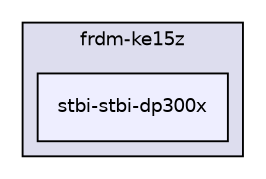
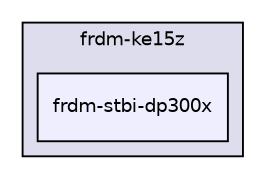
node "stbi-stbi-dp300x": label "stbi-stbi-dp300x" -> "frdm-stbi-dp300x"
